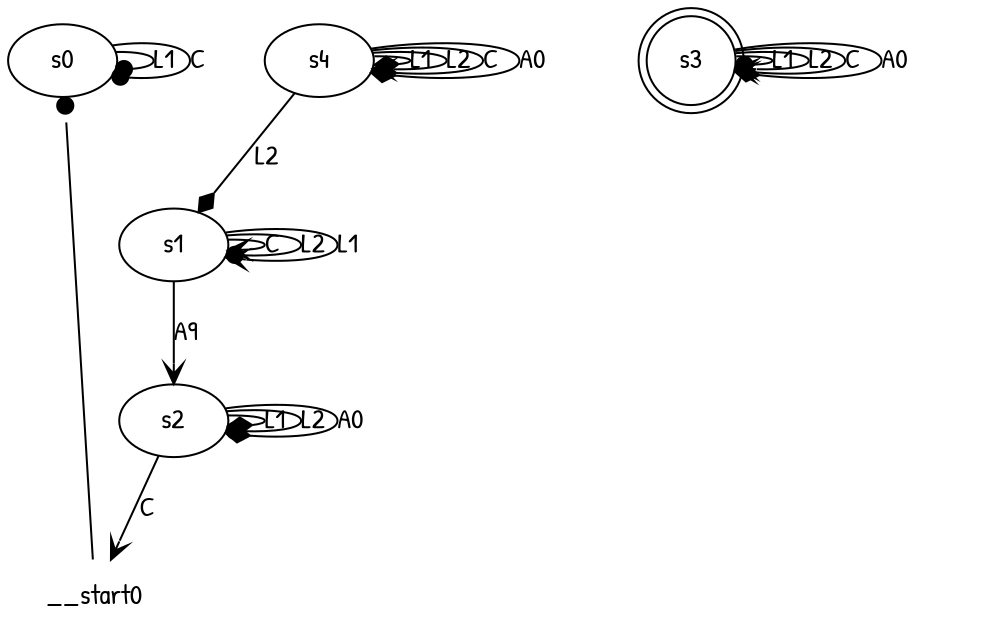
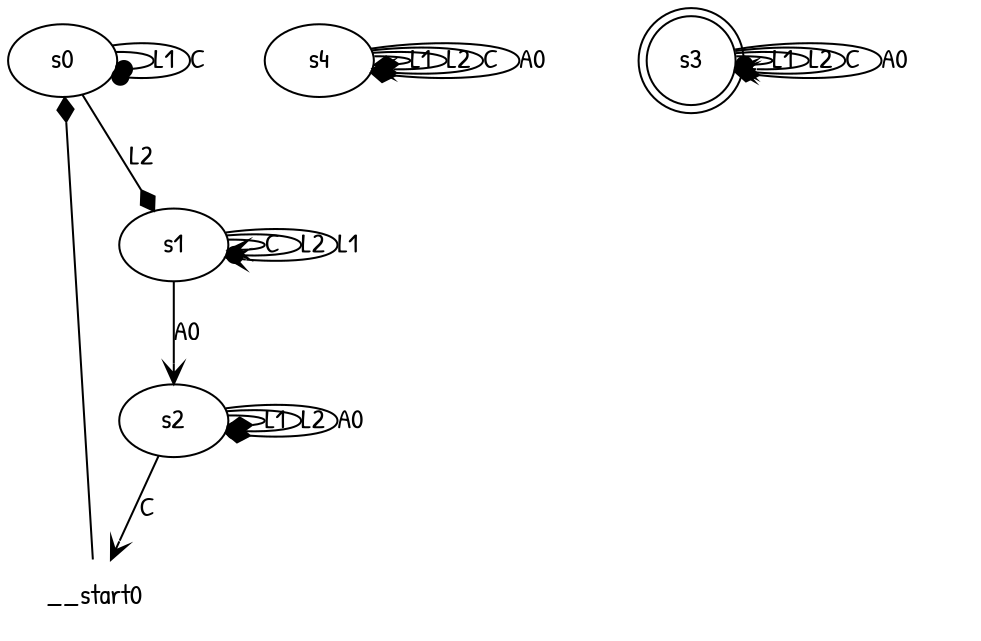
edge "s4" -> "s1": now "s0" -> "s1"
edge "s1" -> "s2": label "A9" -> "A0"
edge "__start0" -> "s0": arrowhead dot -> diamond
